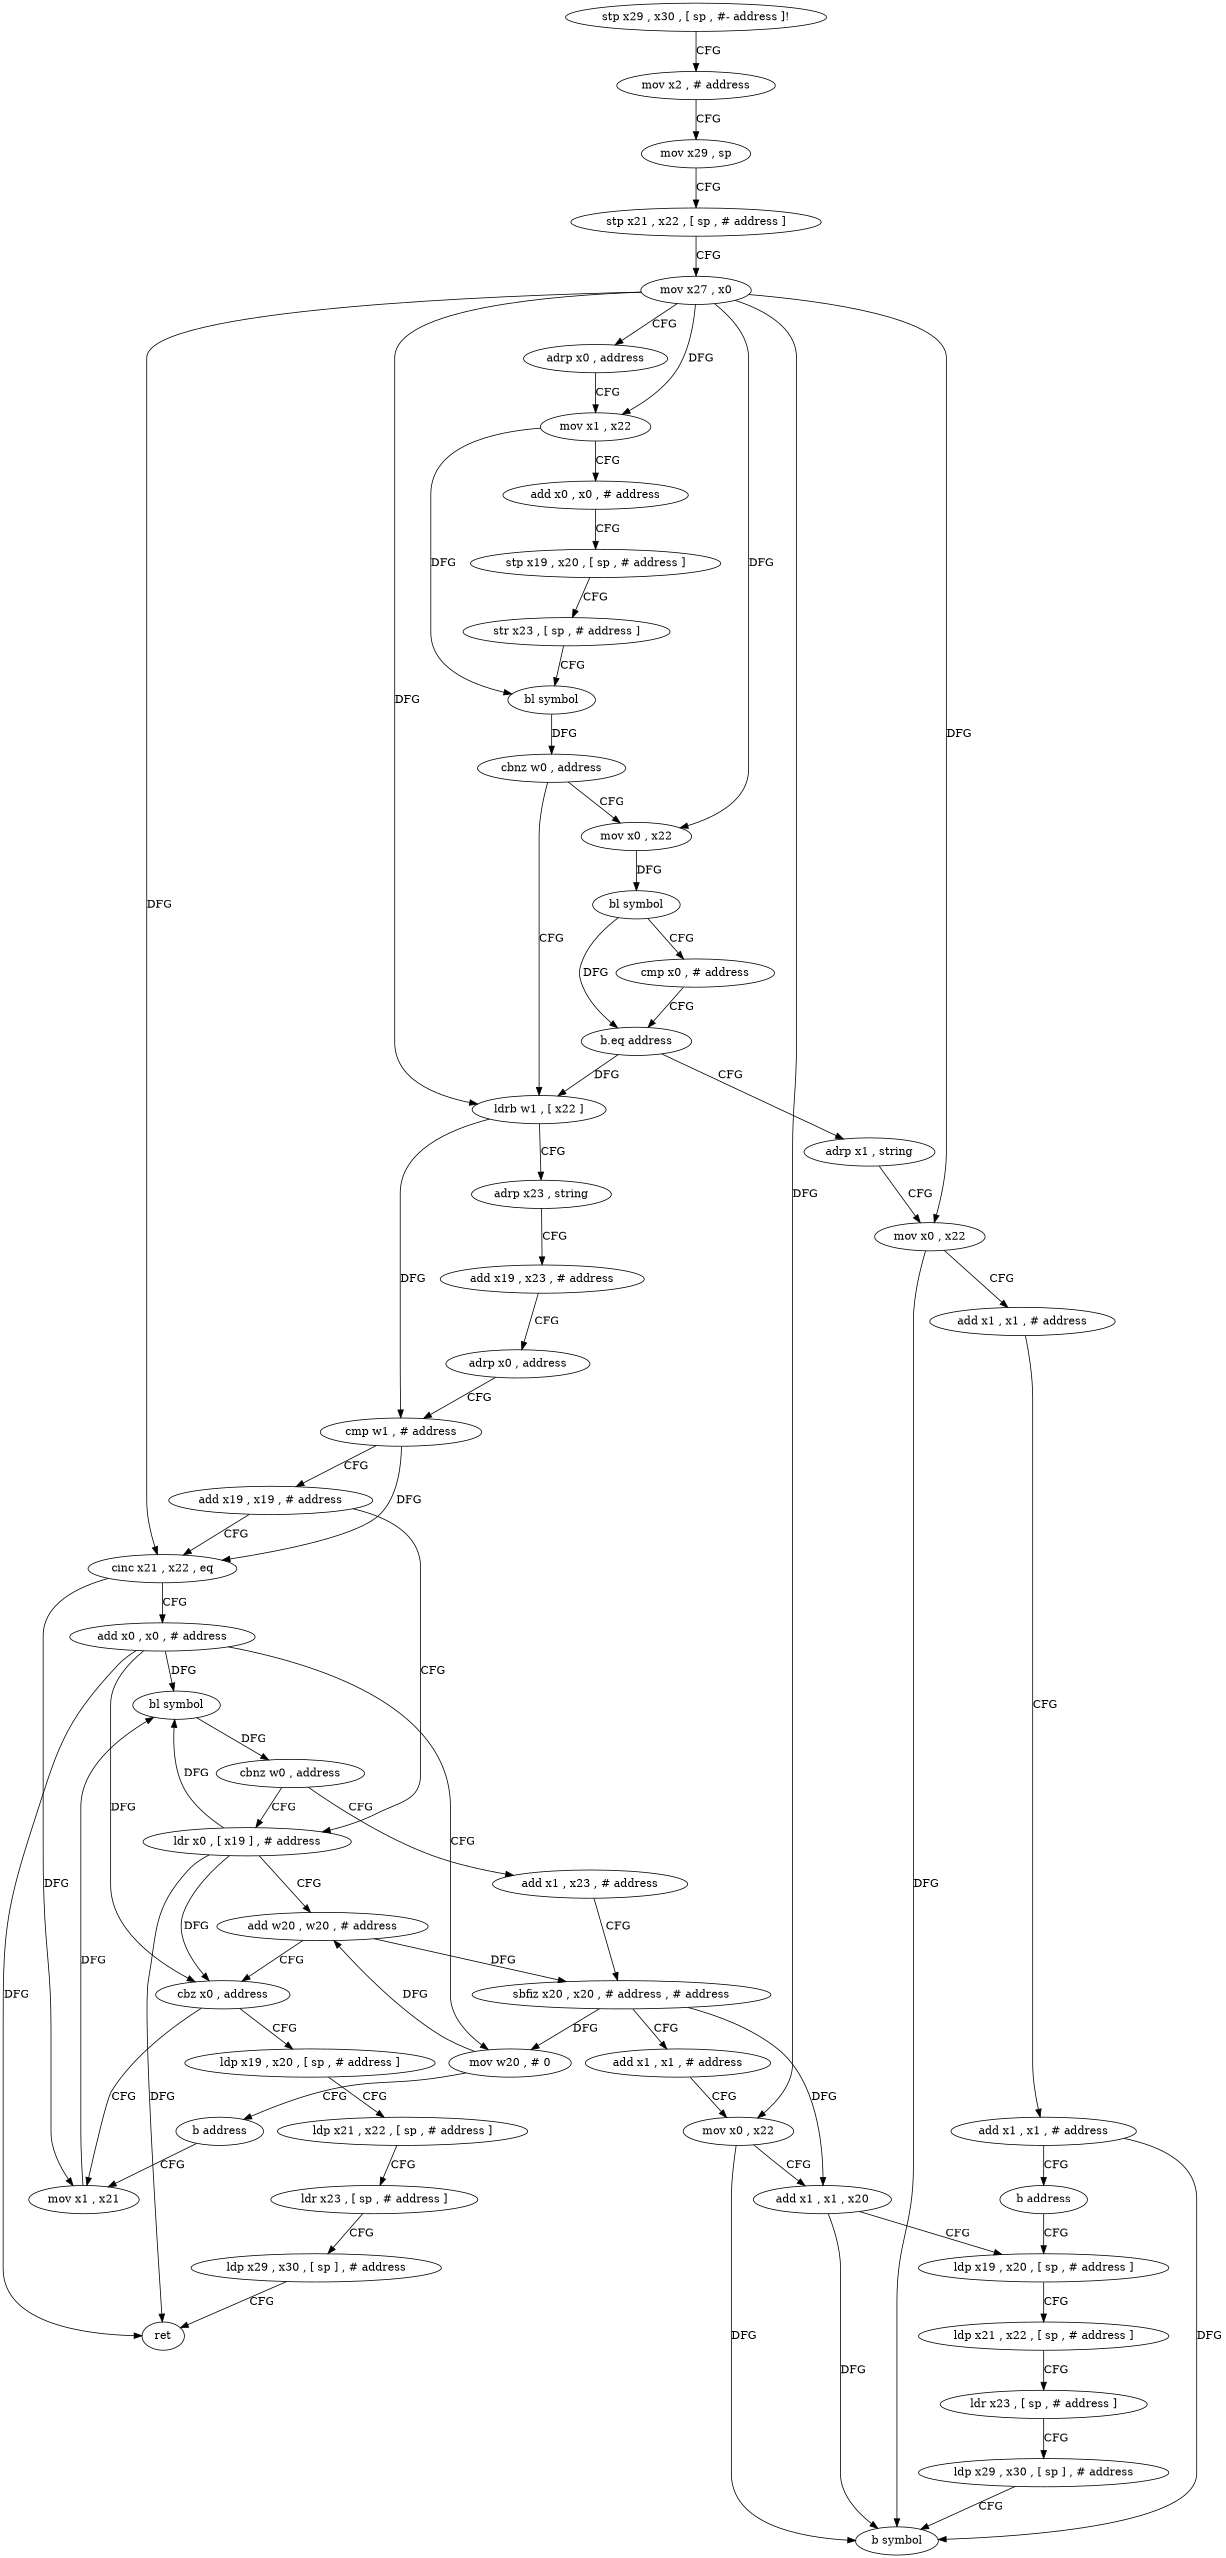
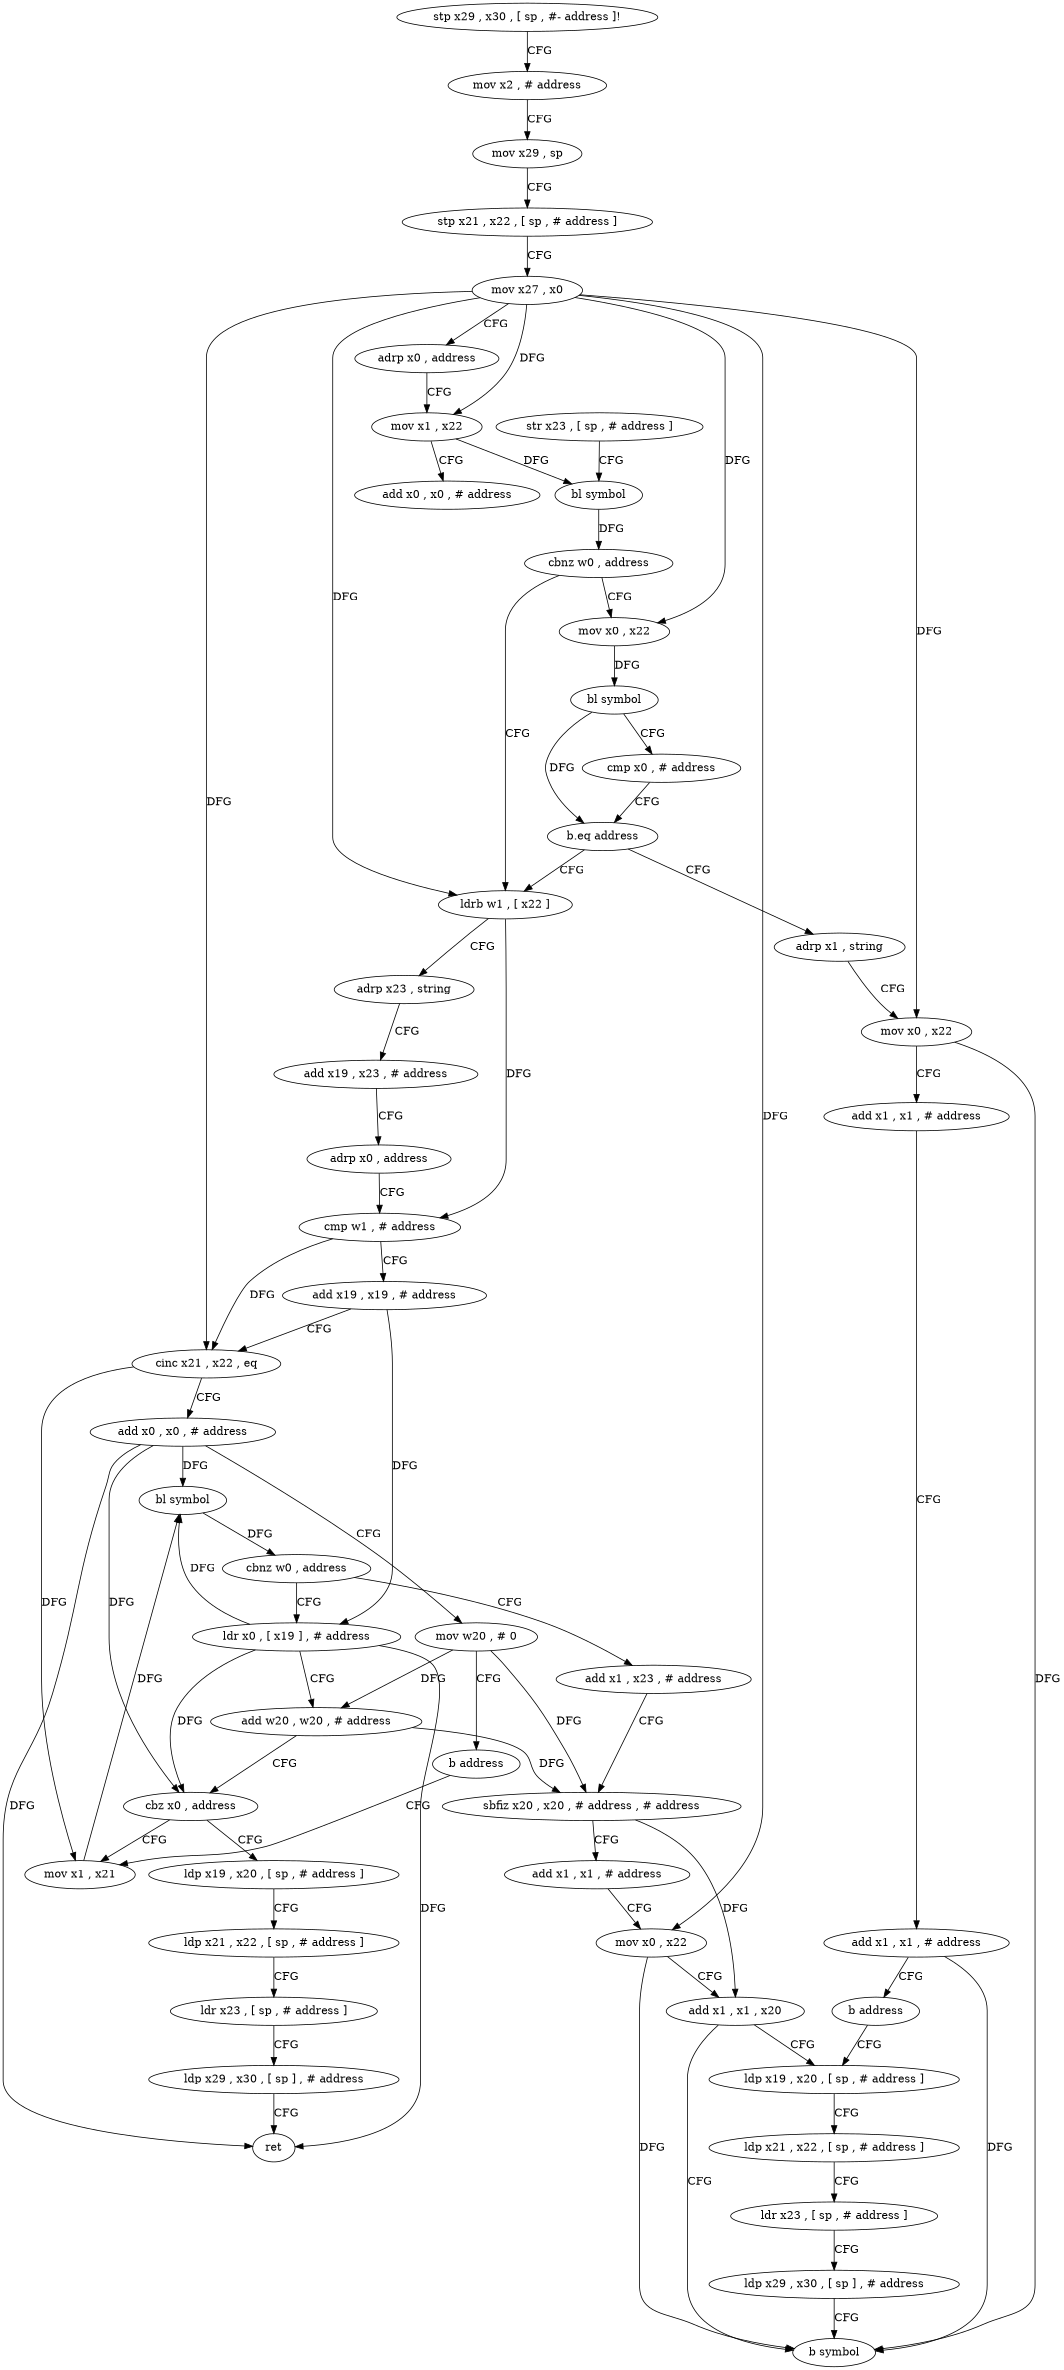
node "stp x19 , x20 , [ sp , # address ]": removed
edge "b.eq address" -> "ldrb w1 , [ x22 ]": label "DFG" -> "CFG"
edge "add x19 , x19 , # address" -> "ldr x0 , [ x19 ] , # address": label "CFG" -> "DFG"
edge "sbfiz x20 , x20 , # address , # address" -> "mov w20 , # 0": reversed
edge "add x1 , x1 , x20" -> "b symbol": label "DFG" -> "CFG"
